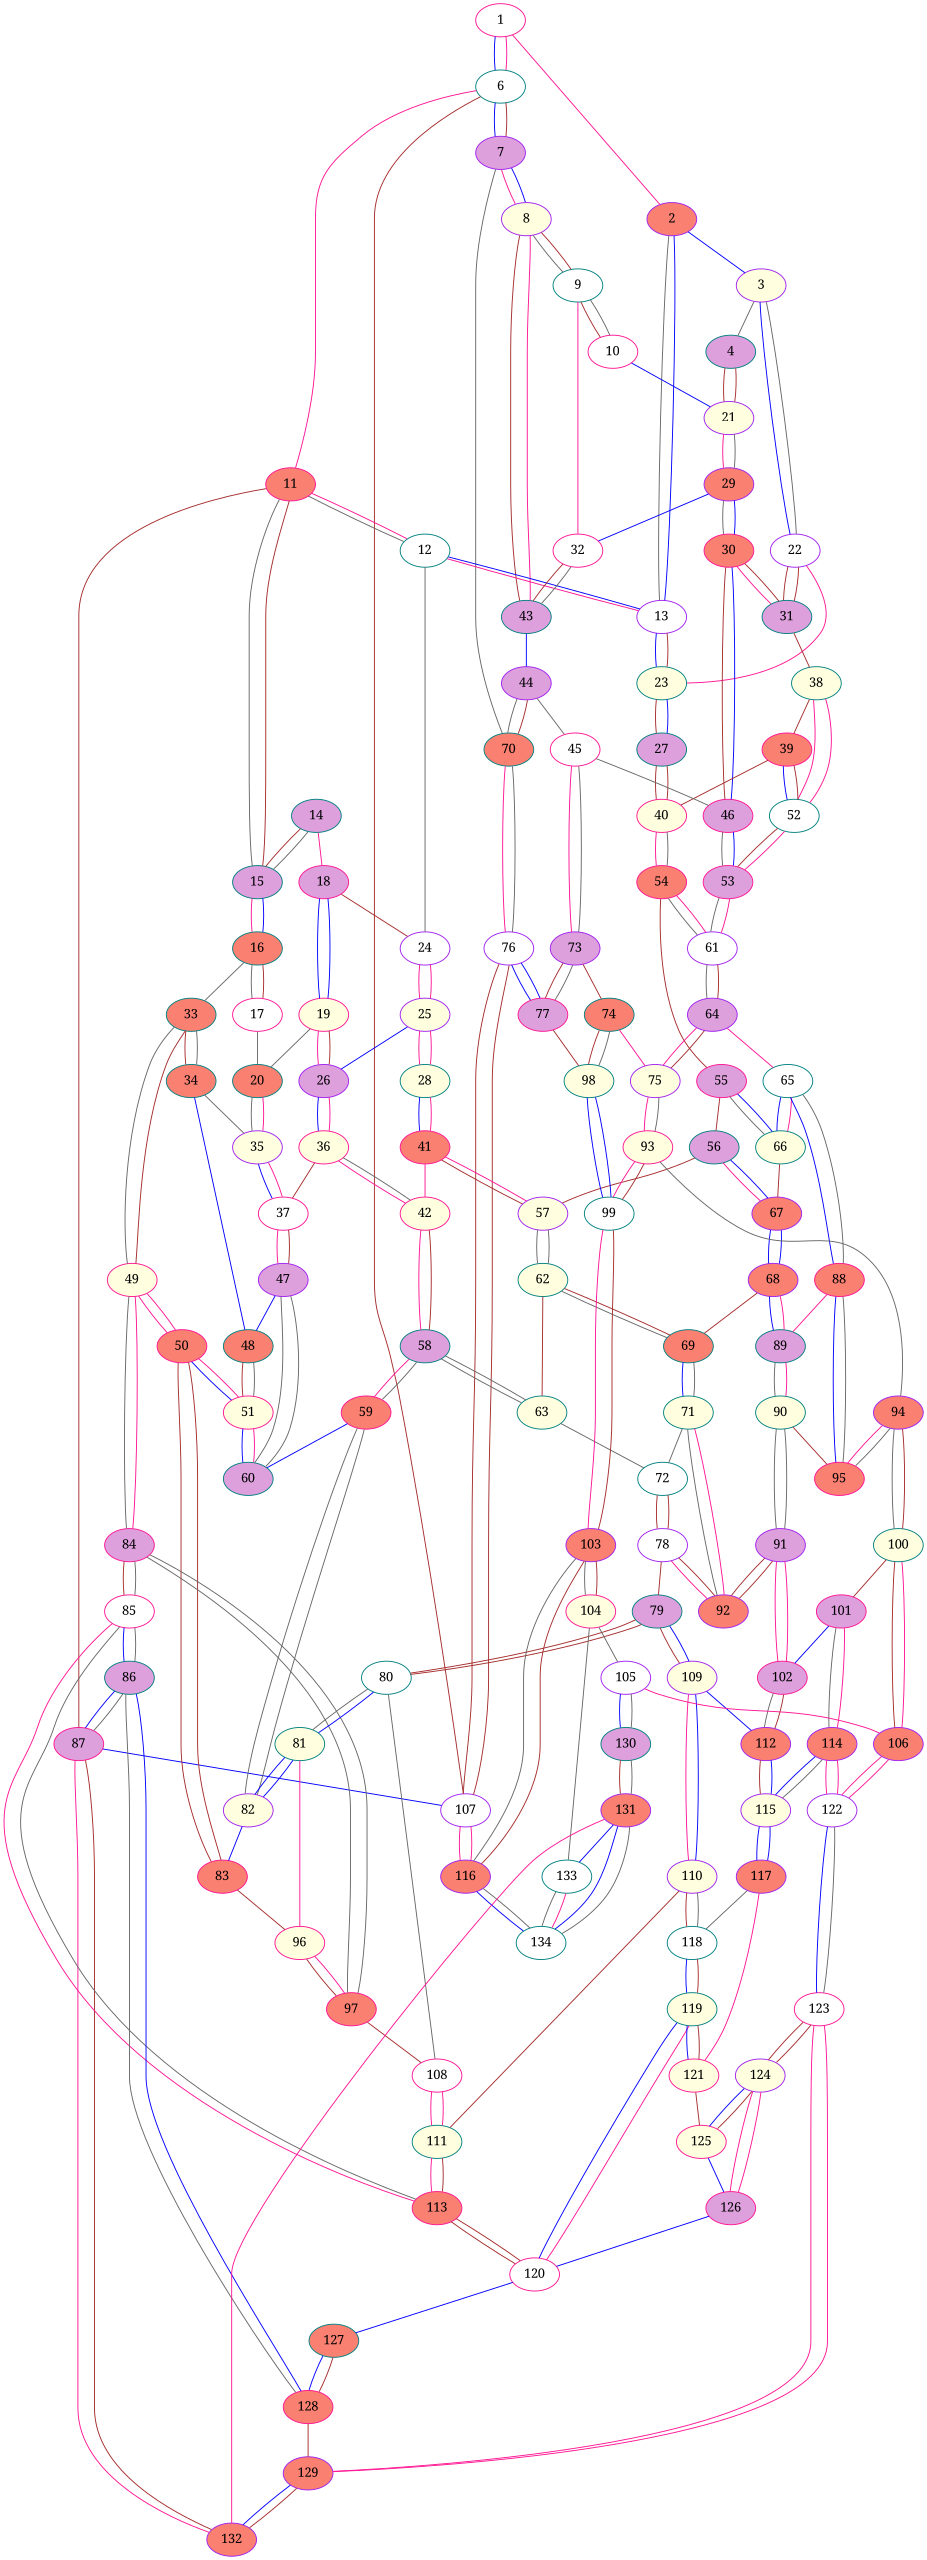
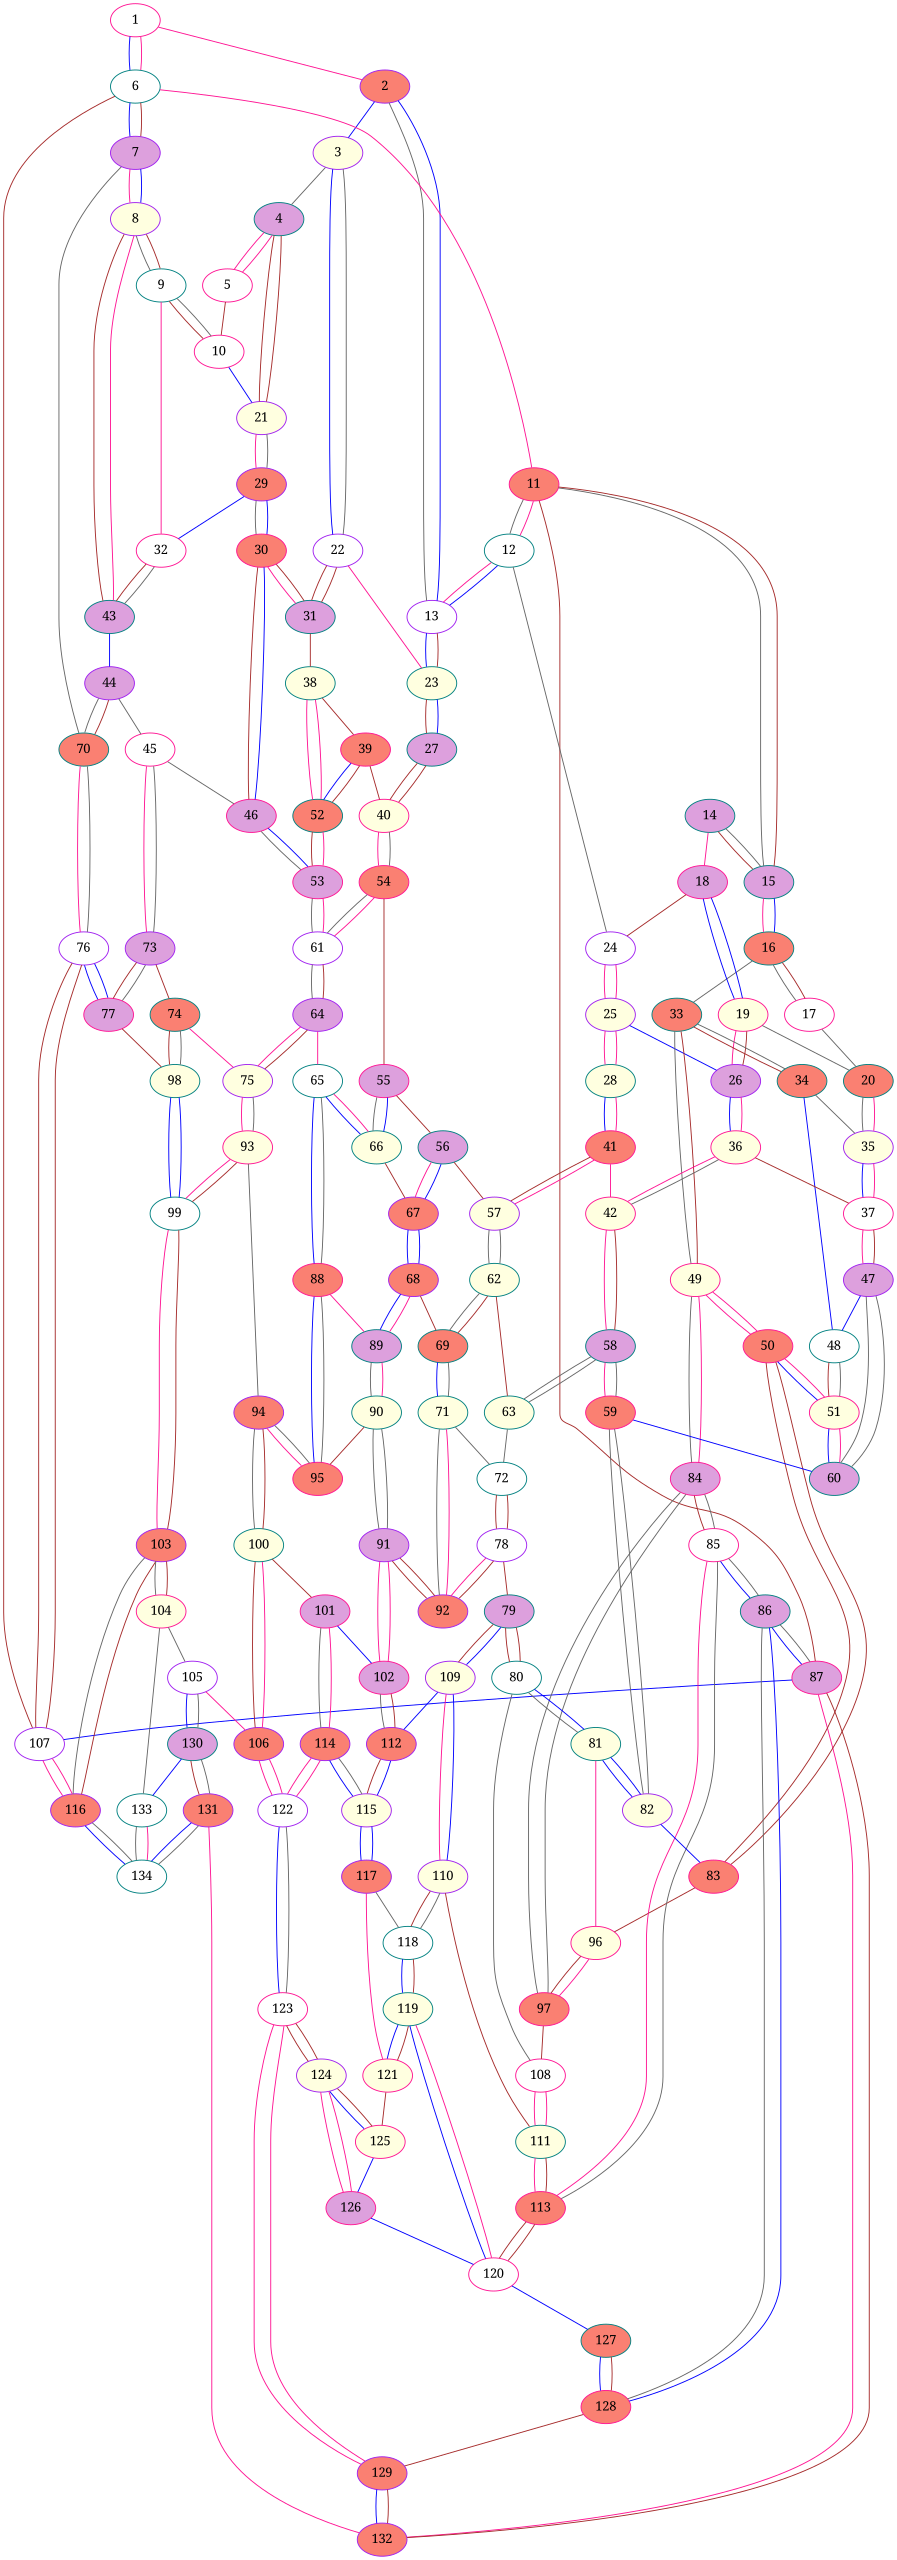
node "5": added
node "52": fillcolor white -> salmon
node "48": fillcolor salmon -> white
edge "131" -- "133": now "130" -- "133"
